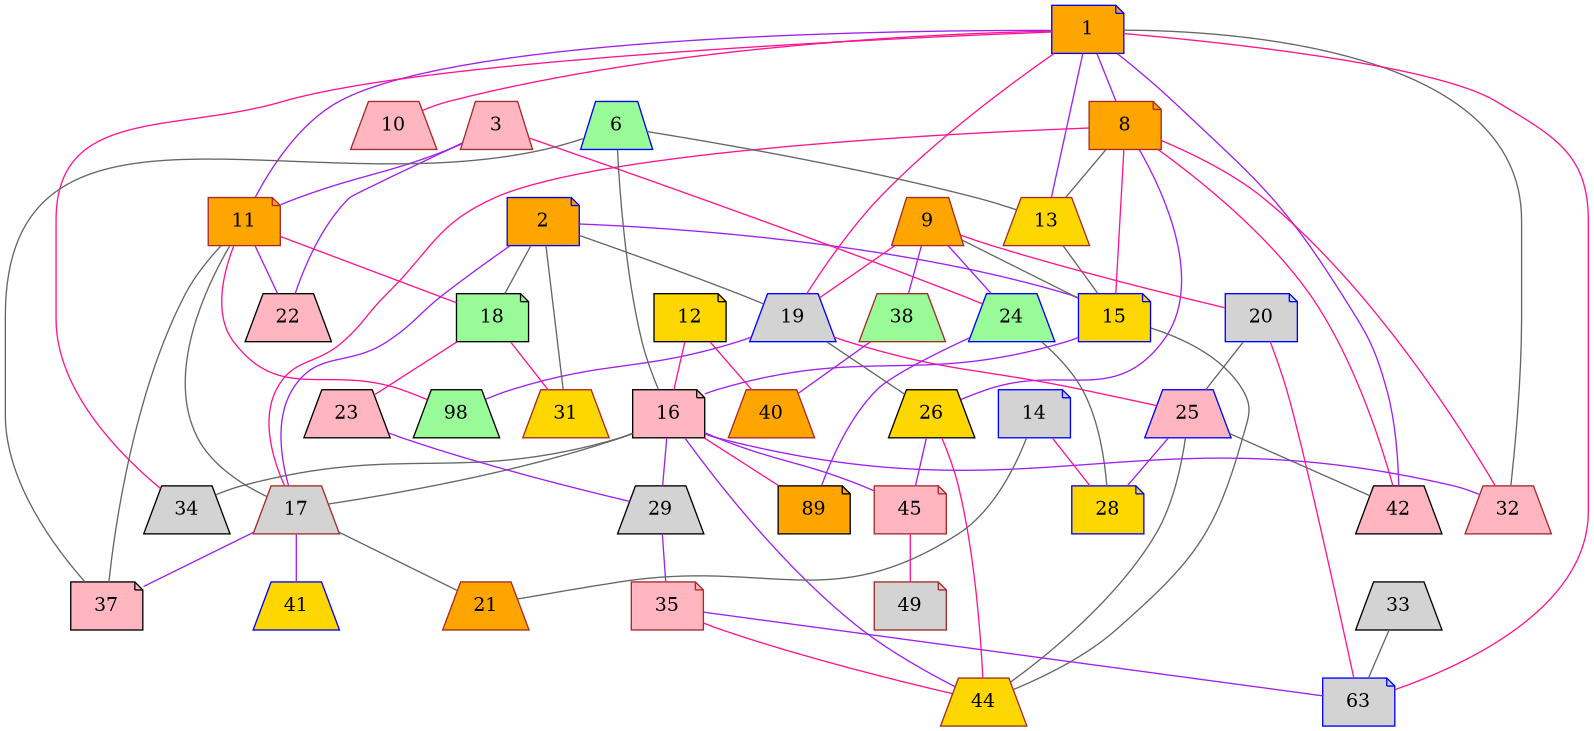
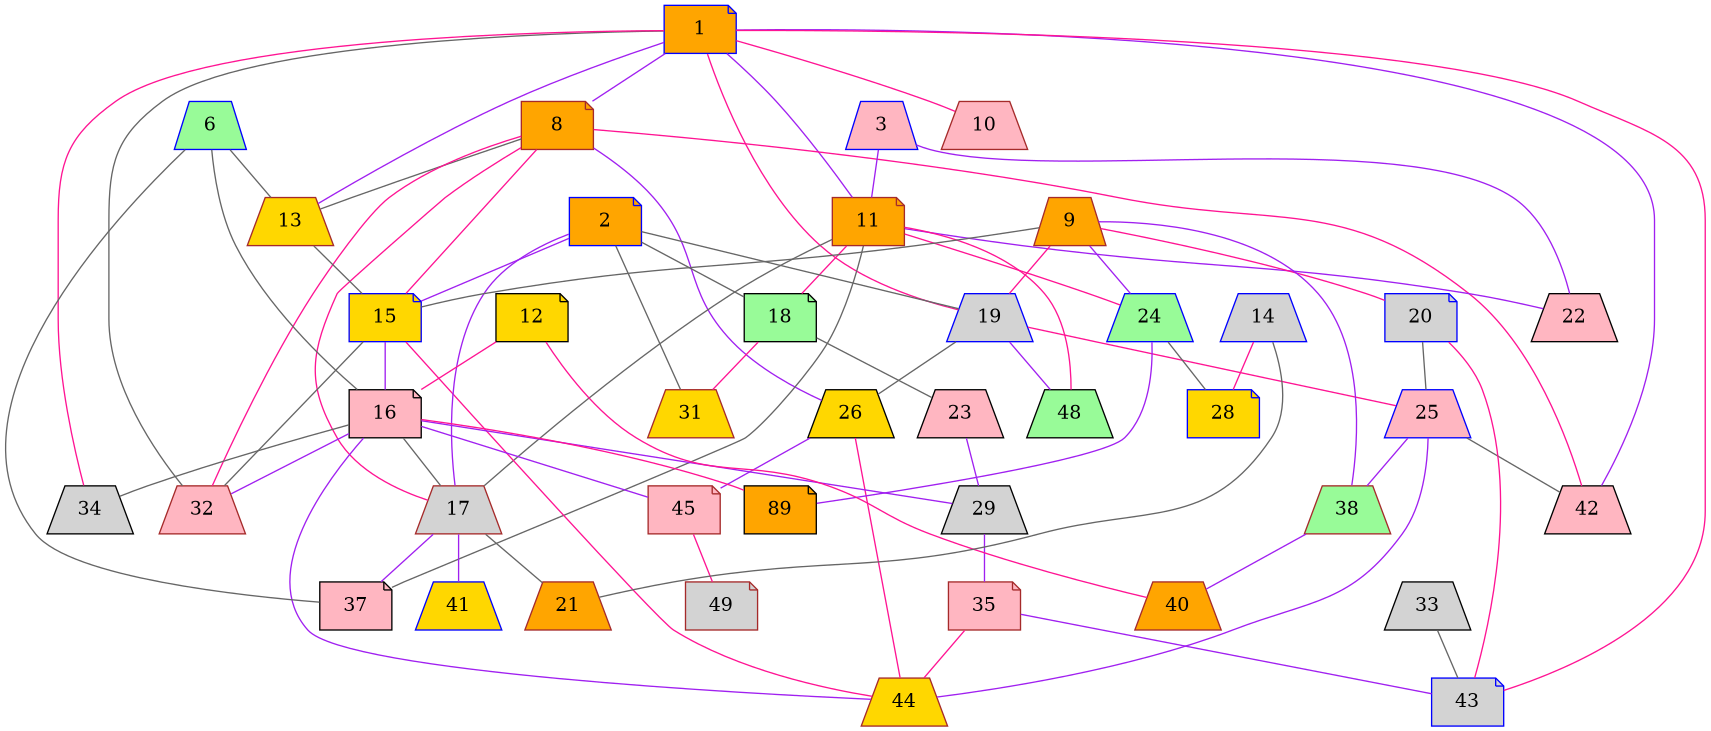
node "3": color brown -> blue
edge "3" -- "24": now "11" -- "24"
edge "18" -- "23": color deeppink -> gray40
edge "15" -- "32": added
node "98": label "98" -> "48"
node "14": shape note -> trapezium
edge "25" -- "28": now "25" -- "38"
edge "15" -- "44": color gray40 -> deeppink
edge "25" -- "44": color gray40 -> purple
node "63": label "63" -> "43"
